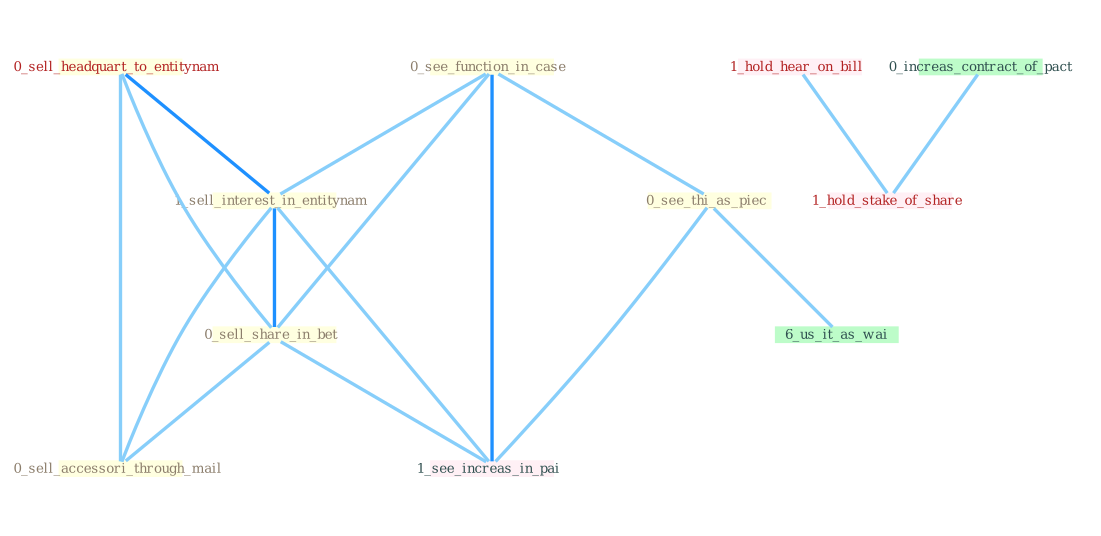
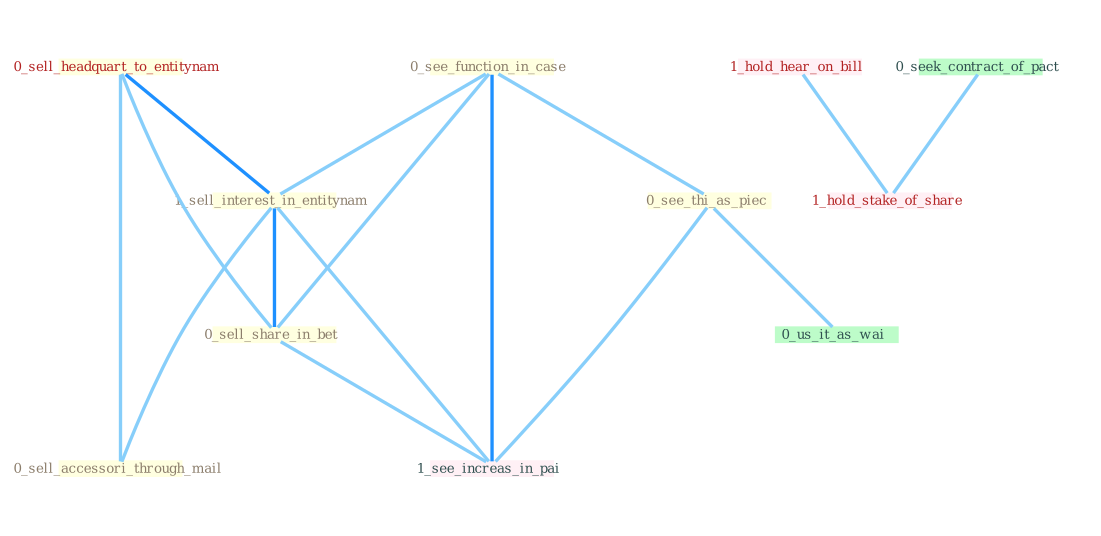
node "0_increas_contract_of_pact": label "0_increas_contract_of_pact" -> "0_seek_contract_of_pact"
node "6_us_it_as_wai": label "6_us_it_as_wai" -> "0_us_it_as_wai"
edge "0_sell_share_in_bet" -- "0_sell_accessori_through_mail": removed
